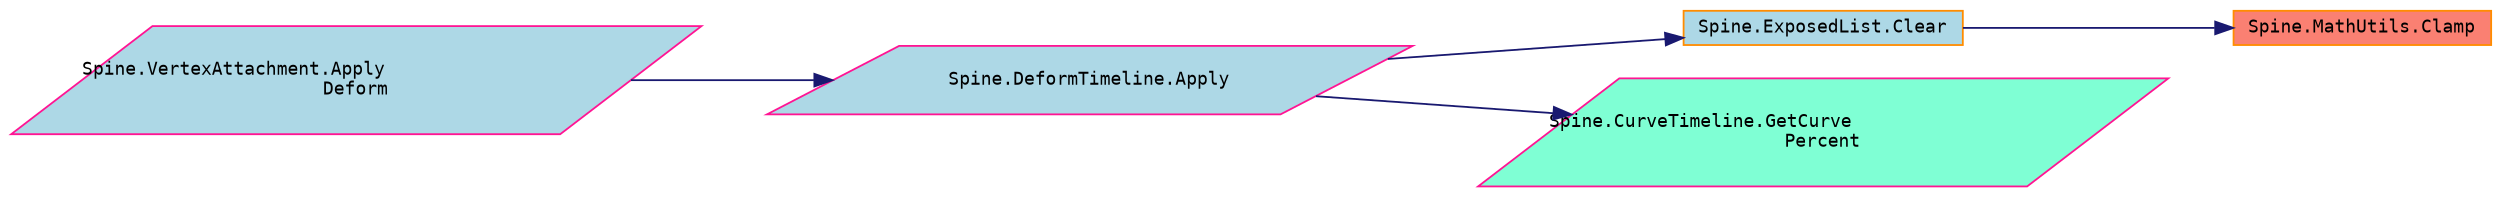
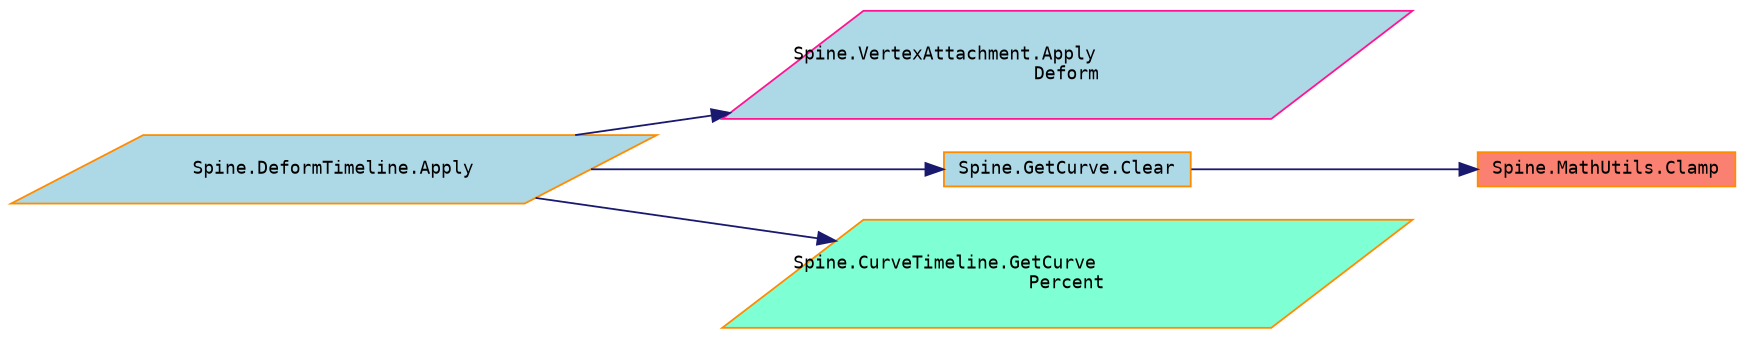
node "Spine.ExposedList.Clear": label "Spine.ExposedList.Clear" -> "Spine.GetCurve.Clear"
edge "Spine.VertexAttachment.Apply Deform" -> "Spine.DeformTimeline.Apply": reversed
node "Spine.DeformTimeline.Apply": color deeppink -> darkorange
node "Spine.CurveTimeline.GetCurve Percent": color deeppink -> darkorange
